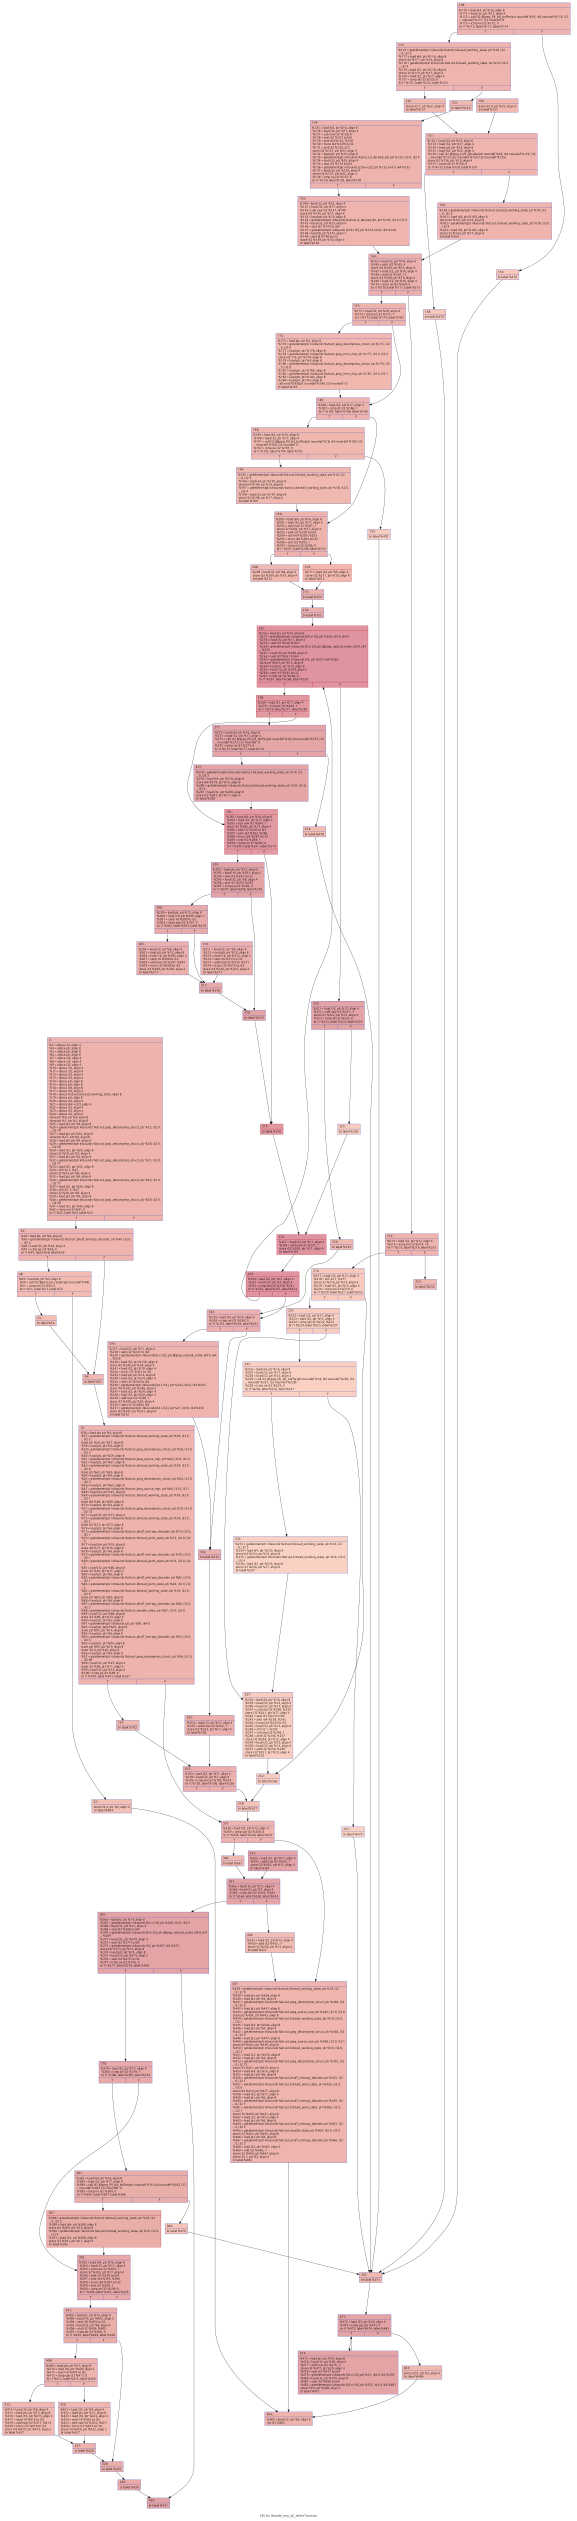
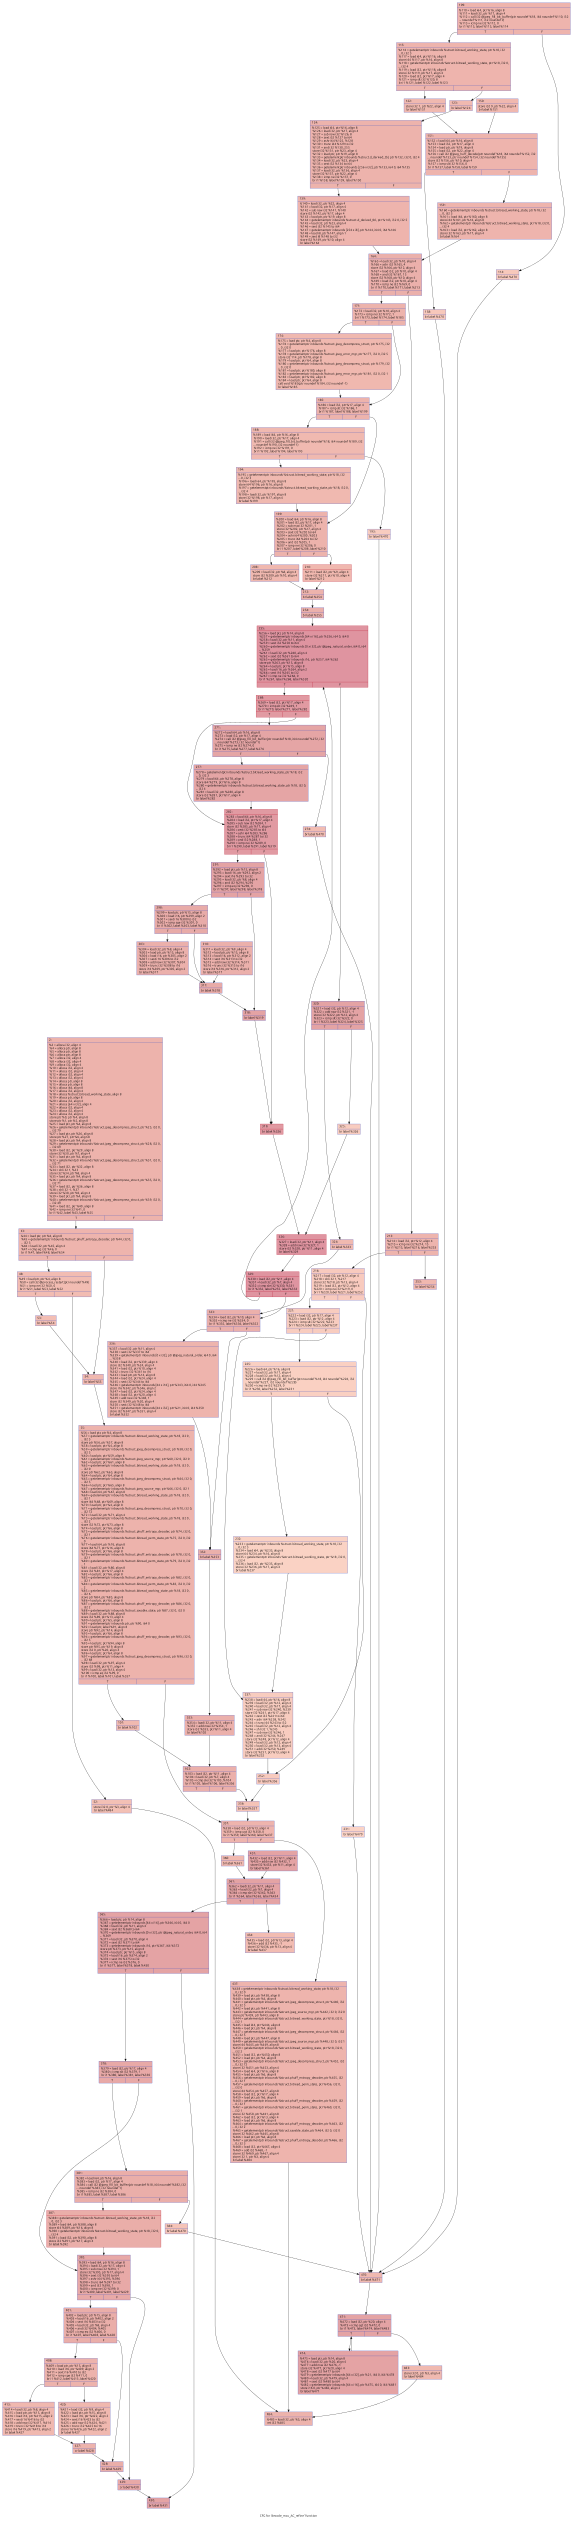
edge "434:" -> "437:": removed
edge "392:" -> "429:": added
